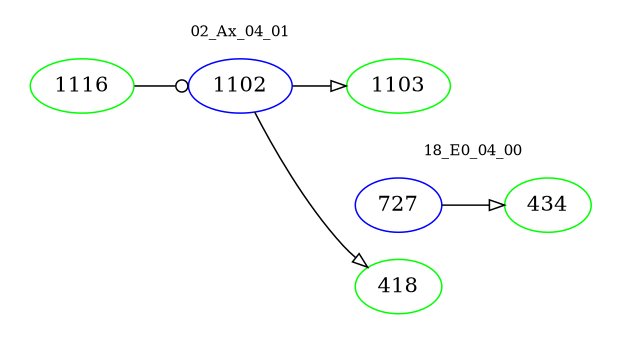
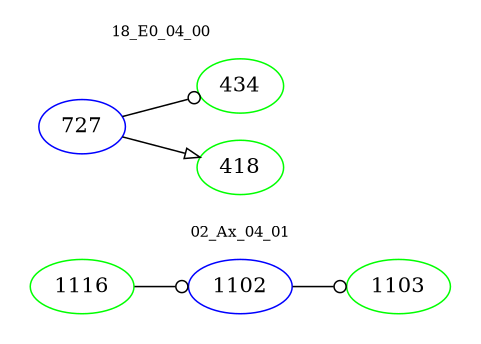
edge "1102" -> "1103": arrowhead onormal -> odot
edge "1102" -> "418": now "727" -> "418"
edge "727" -> "434": arrowhead onormal -> odot
